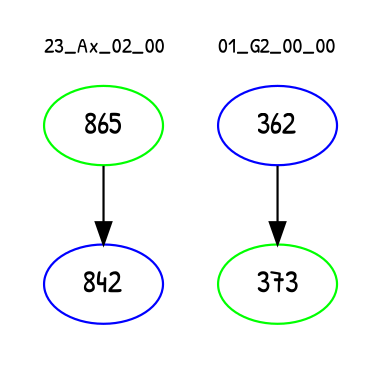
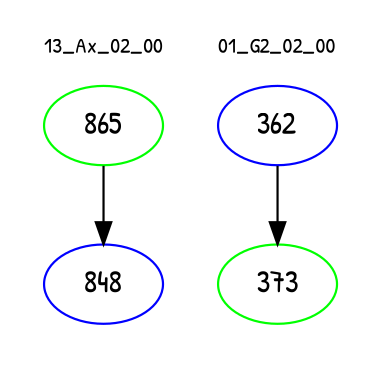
cluster "23_Ax_02_00": label "23_Ax_02_00" -> "13_Ax_02_00"
cluster "01_G2_00_00": label "01_G2_00_00" -> "01_G2_02_00"
node "842": label "842" -> "848"
